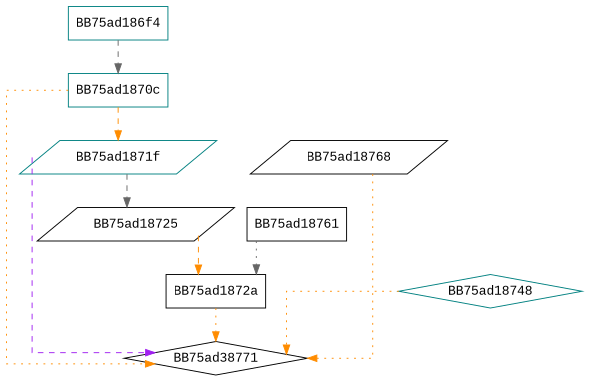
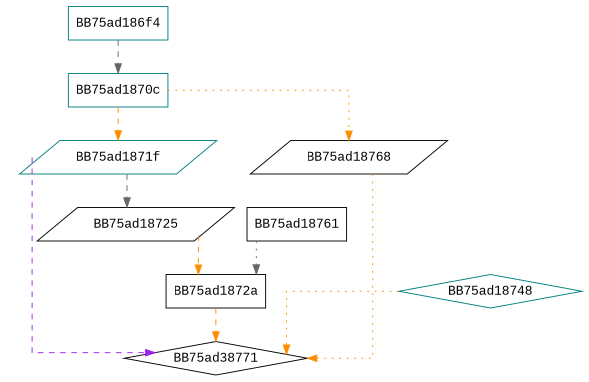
edge "BB75ad1870c" -> "BB75ad38771": now "BB75ad1870c" -> "BB75ad18768"
edge "BB75ad1872a" -> "BB75ad38771": style dotted -> dashed
